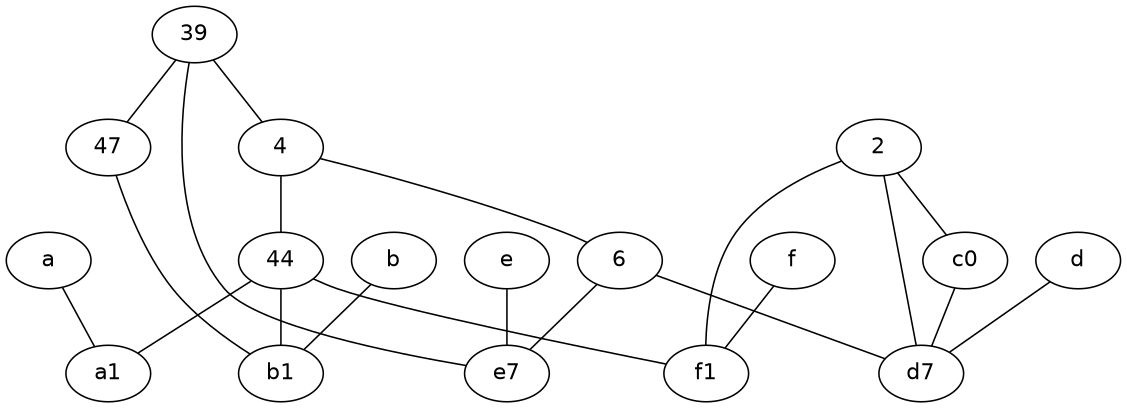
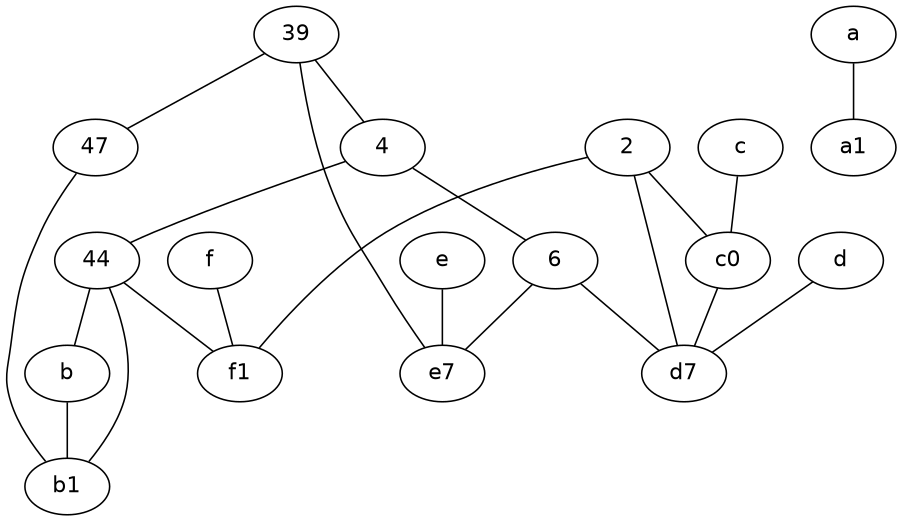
node "c": added
edge "44" -- "a1": now "44" -- "b"
